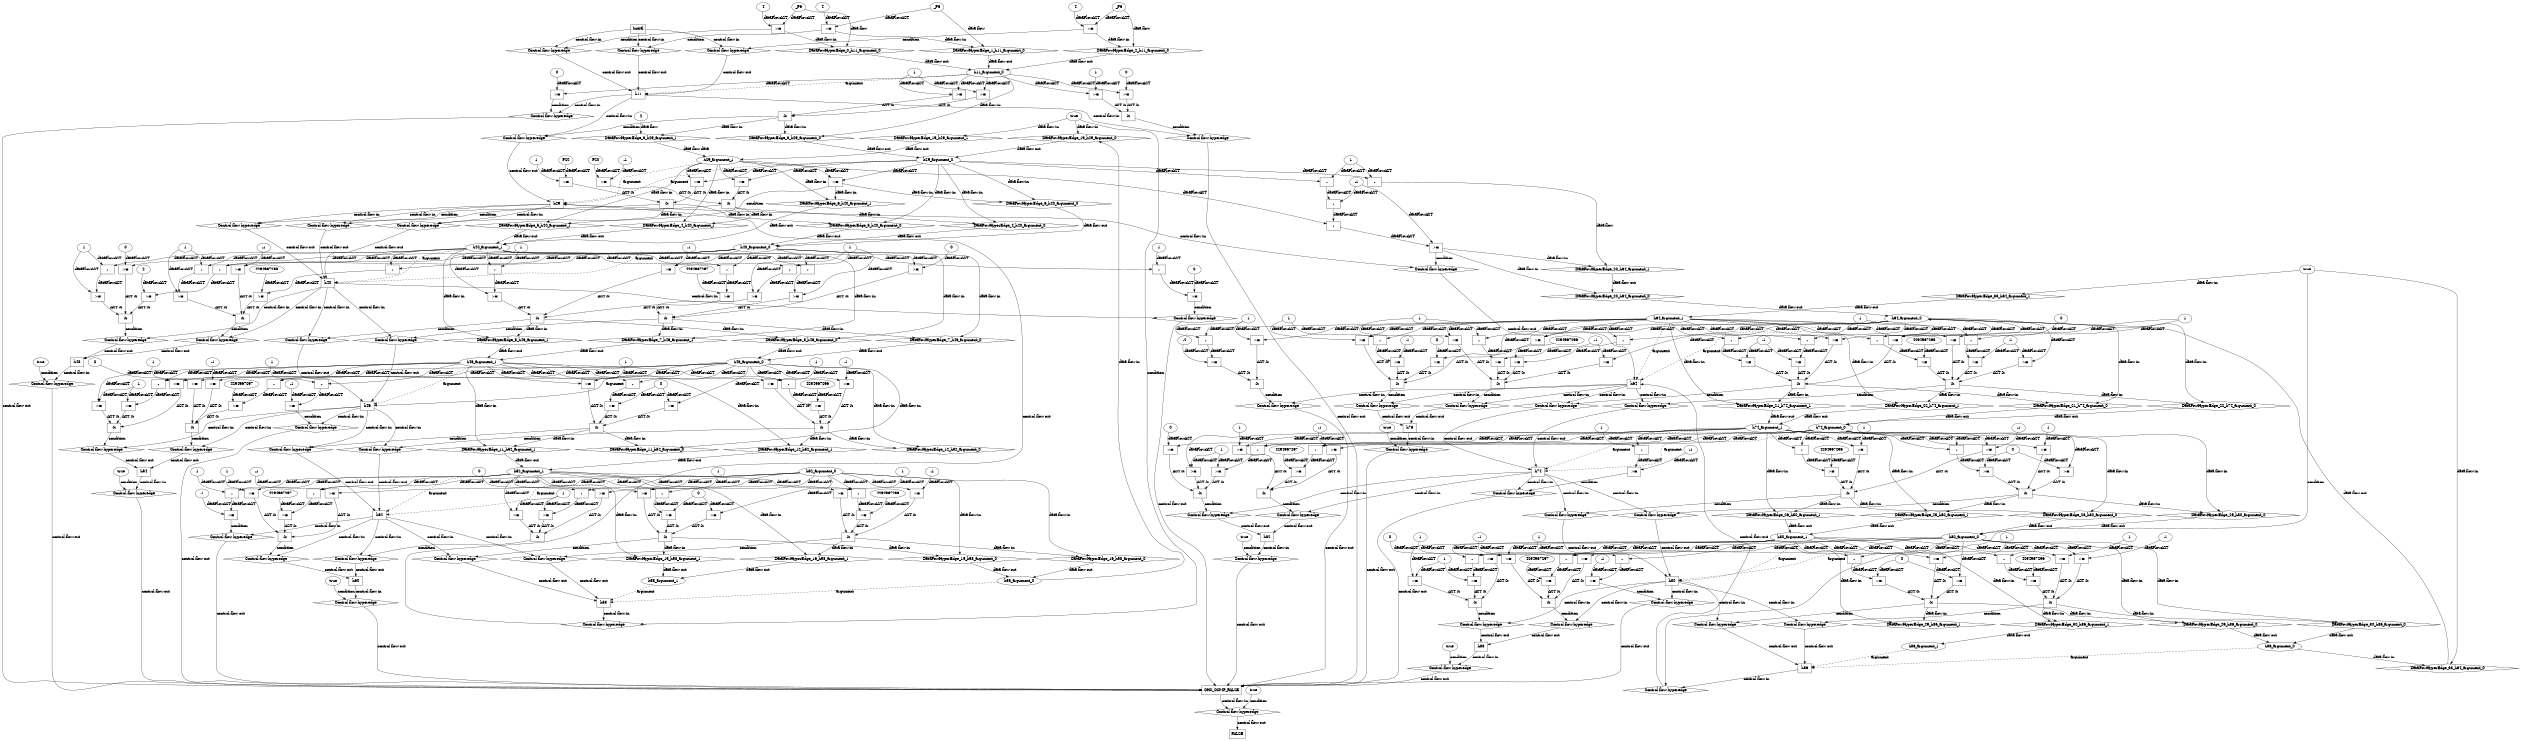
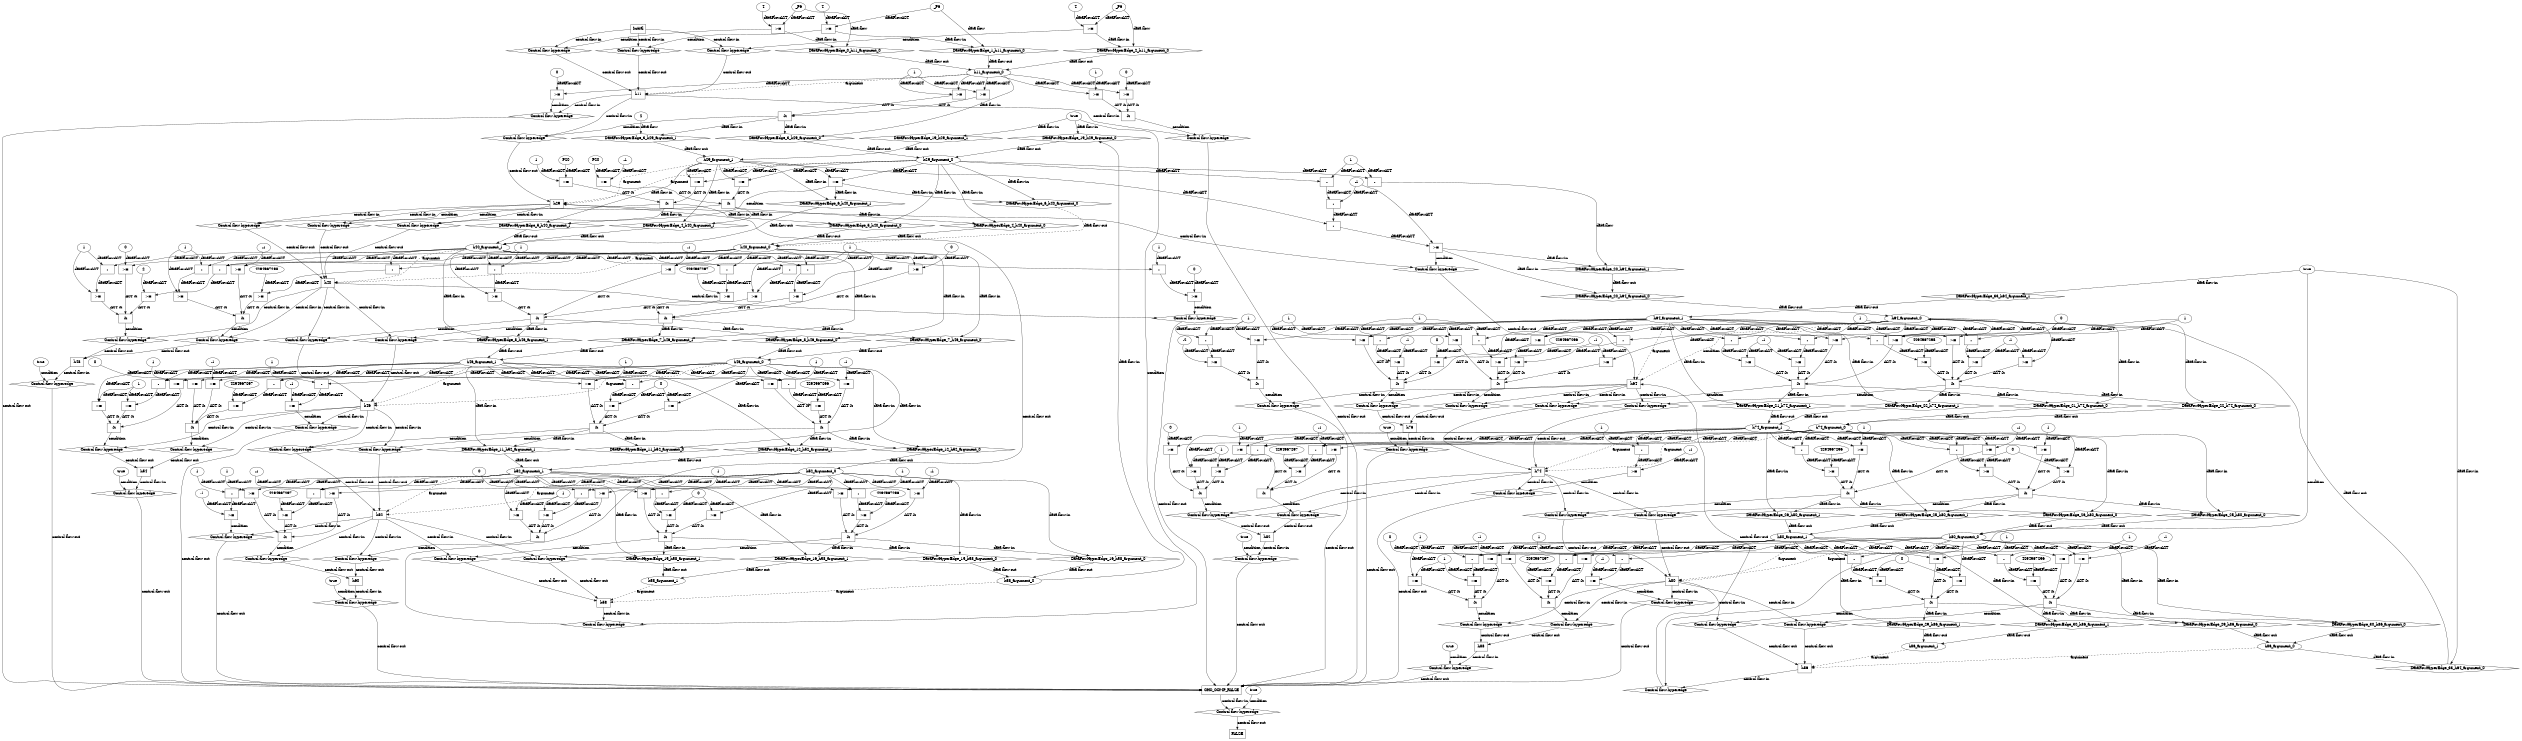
edge "DataFowHyperEdge_3_h29_argument_1" -> "h29_argument_1": label "data flow data" -> "data flow out"
edge "DataFowHyperEdge_6_h40_argument_0" -> "h40_argument_0": style solid -> dashed
edge "h64_argument_0" -> "h64": label "argument" -> "condition"
edge "h46_argument_0" -> "h46": style solid -> dashed
edge "DataFowHyperEdge_12_h52_argument_0" -> "h52_argument_0": added, label "data flow out"
edge "DataFowHyperEdge_29_h86_argument_1" -> "h86_argument_1": added, label "data flow out"
